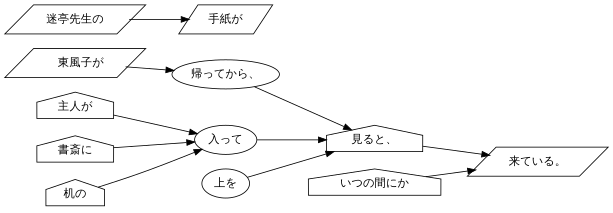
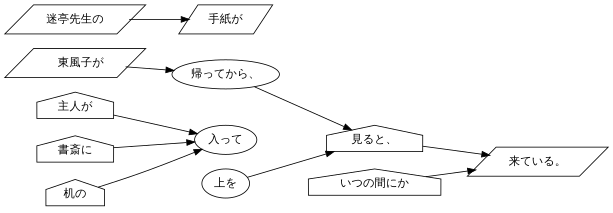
edge "入って" -> "見ると、": removed
